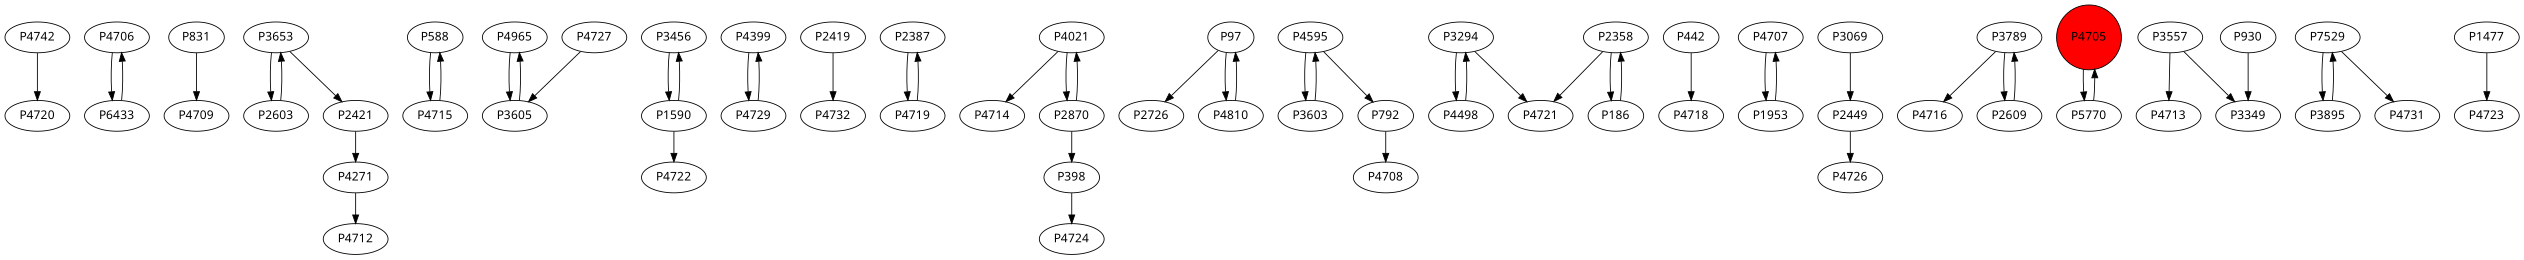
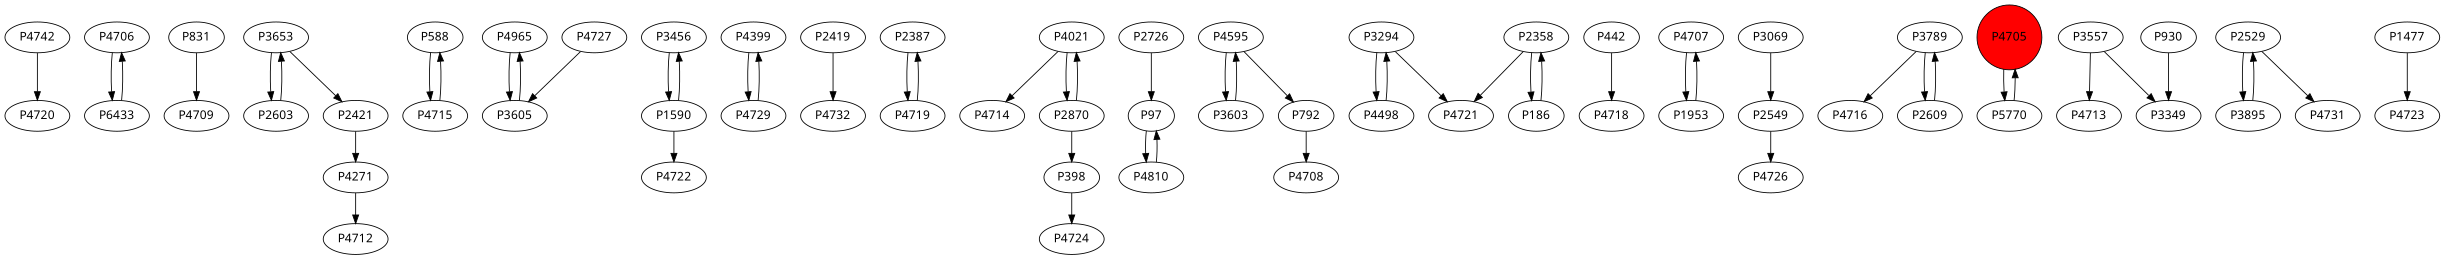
node "P7529": label "P7529" -> "P2529"
edge "P97" -> "P2726": reversed
node "P2449": label "P2449" -> "P2549"
